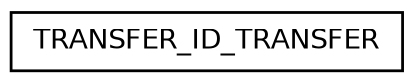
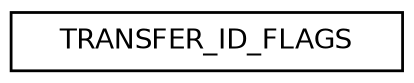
node "TRANSFER_ID_TRANSFER": label "TRANSFER_ID_TRANSFER" -> "TRANSFER_ID_FLAGS"
